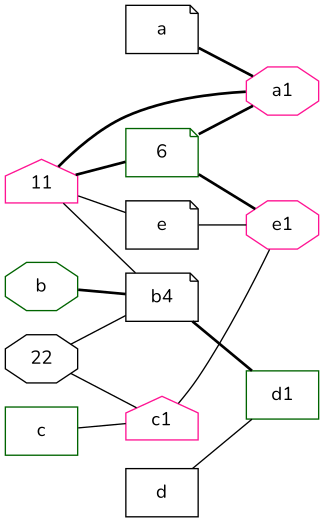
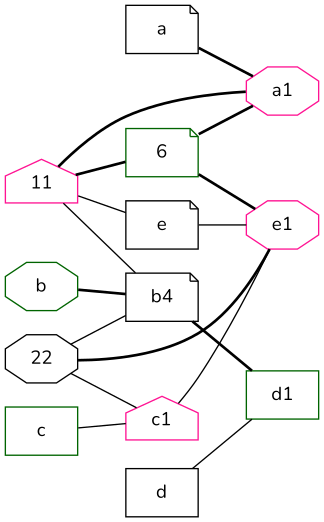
edge "e1" -- "22": added
